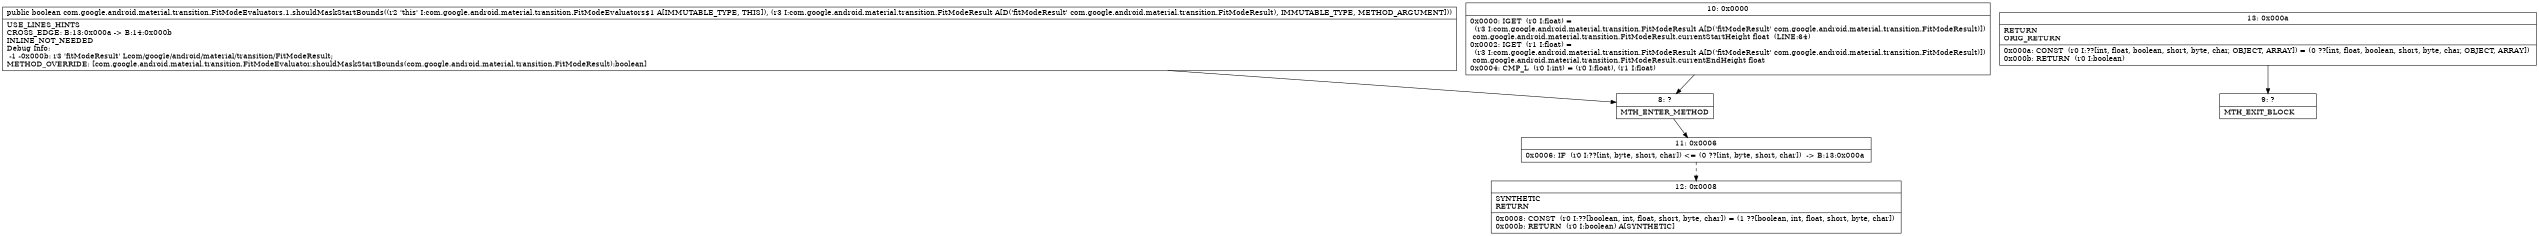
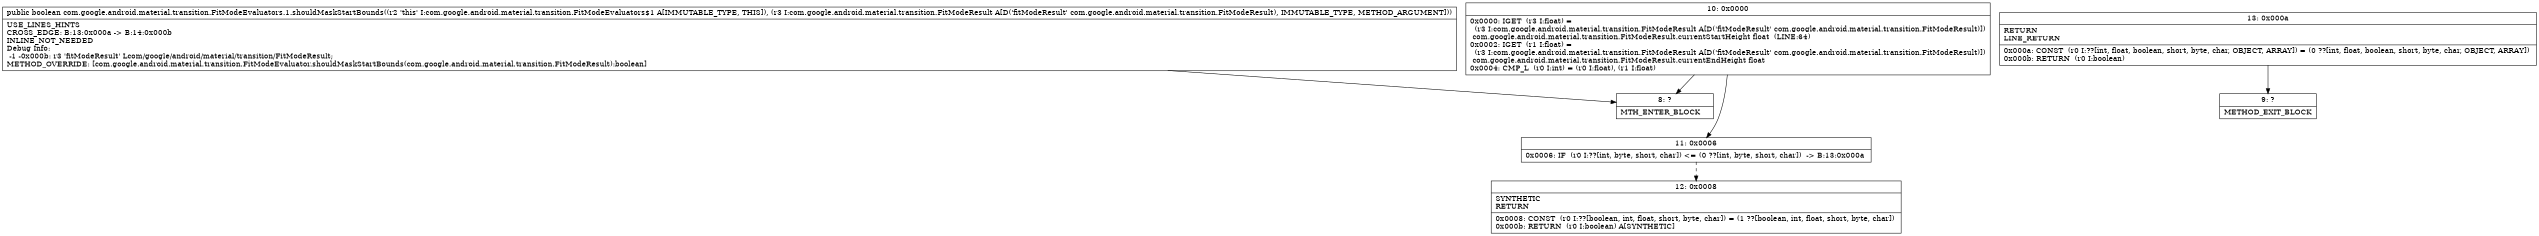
node "10: 0x0000": text "0x0000: IGET  (r0 I:float) =" -> "0x0000: IGET  (r3 I:float) ="
node "13: 0x000a": text "ORIG_RETURN" -> "LINE_RETURN"
node "8: ?": text "MTH_ENTER_METHOD" -> "MTH_ENTER_BLOCK"
node "9: ?": text "MTH_EXIT_BLOCK" -> "METHOD_EXIT_BLOCK"
edge "8: ?" -> "11: 0x0006": now "10: 0x0000" -> "11: 0x0006"
